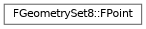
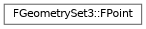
node "FGeometrySet8::FPoint": label "FGeometrySet8::FPoint" -> "FGeometrySet3::FPoint"
